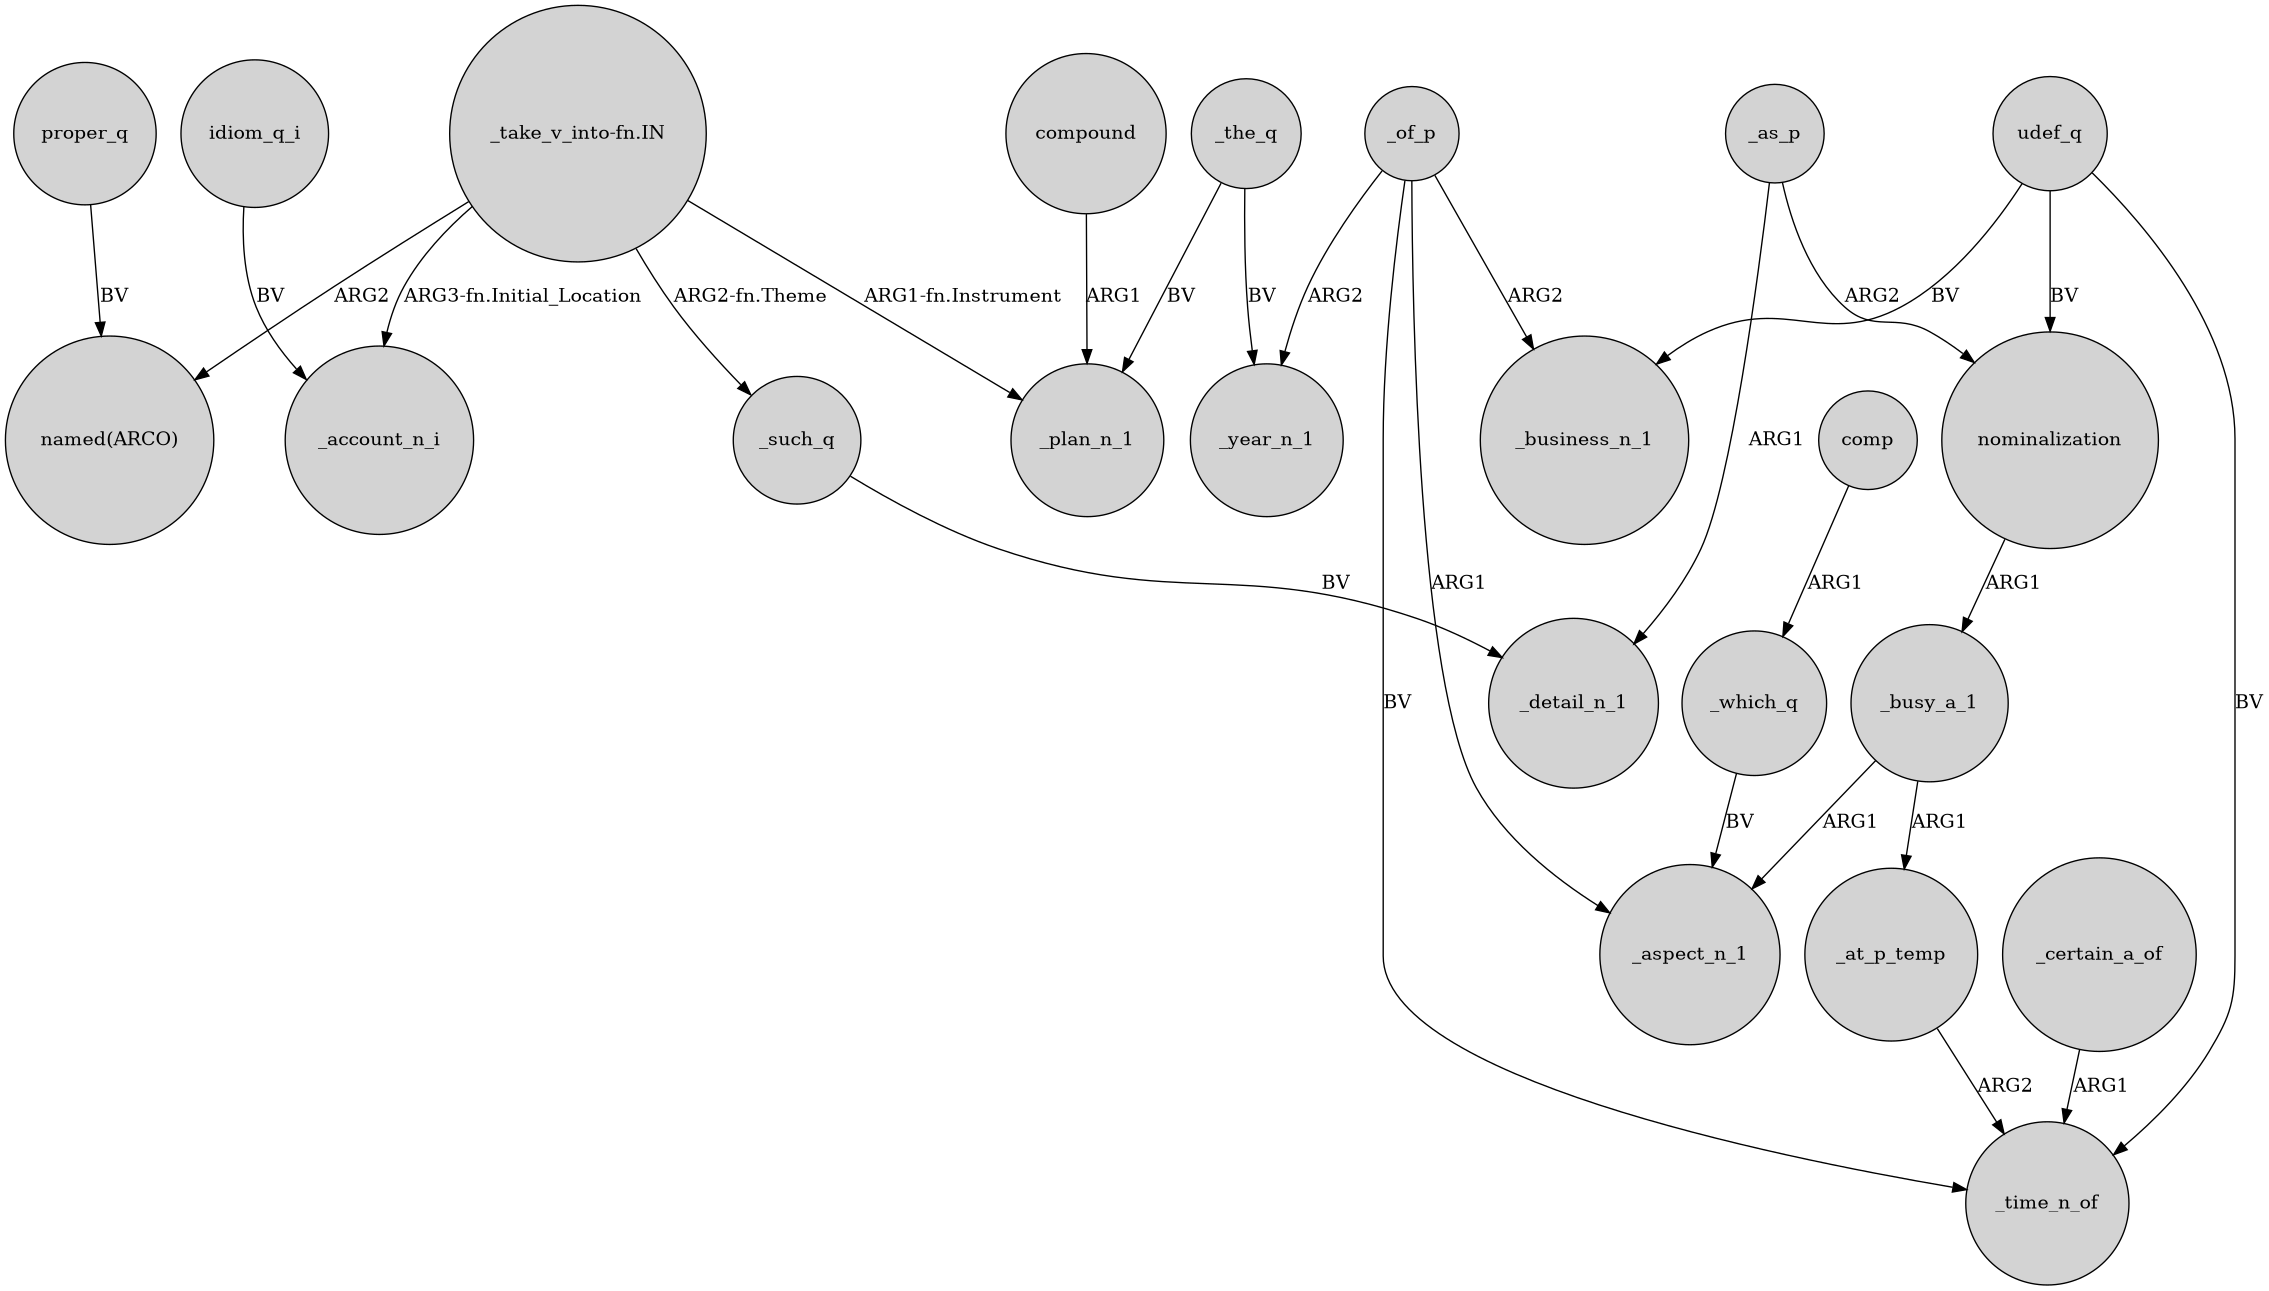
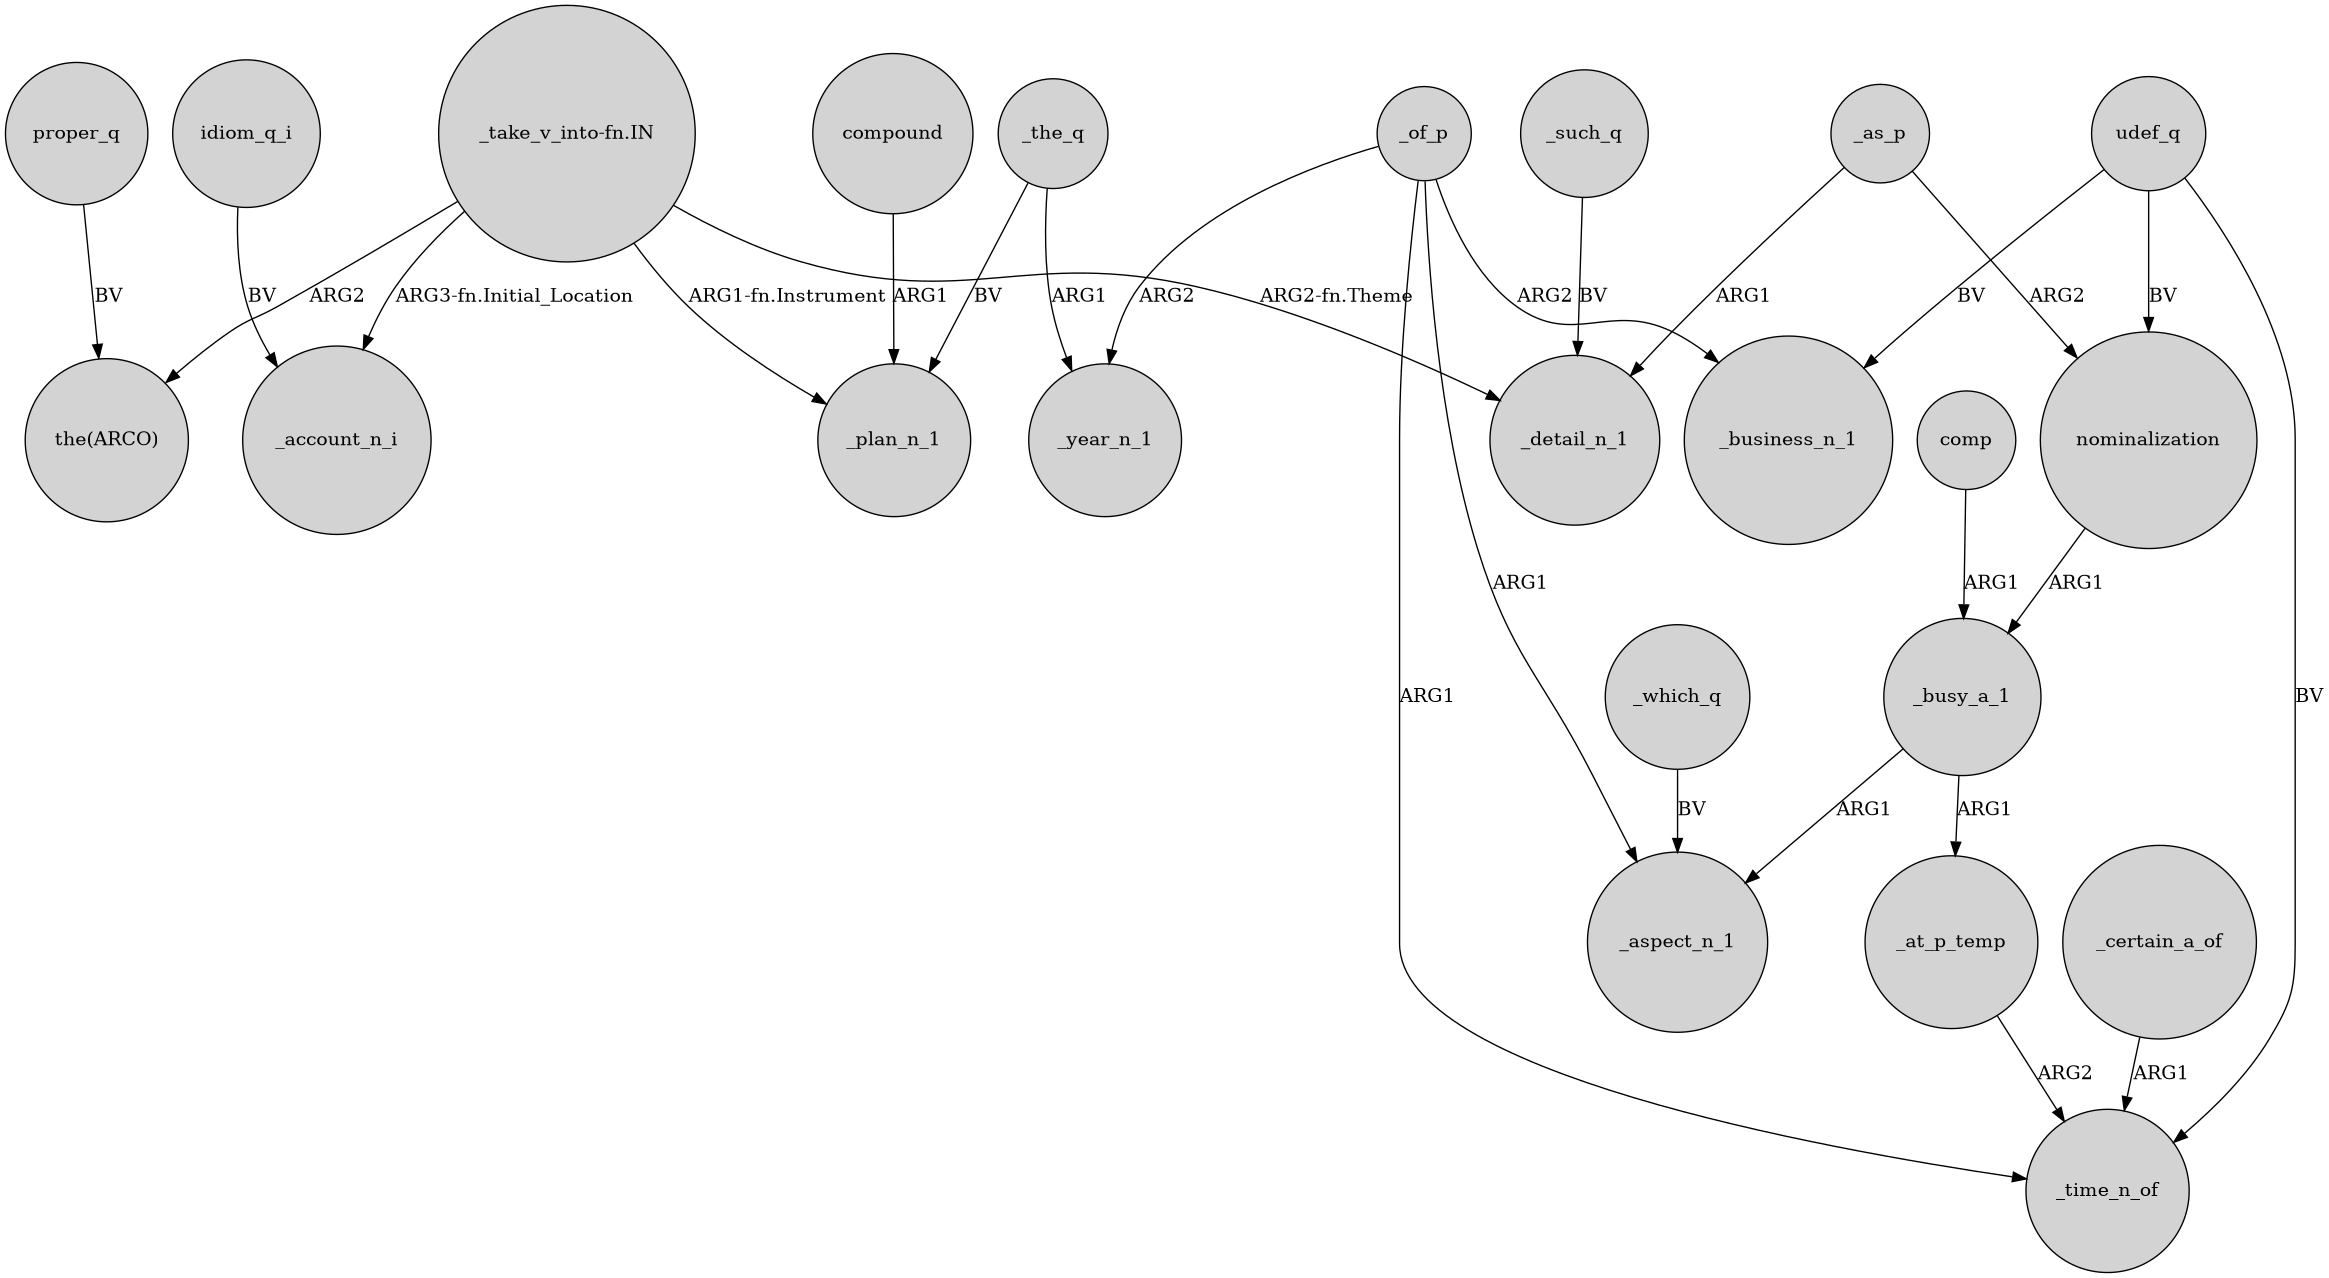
edge "_the_q" -> "_year_n_1": label "BV" -> "ARG1"
edge "_take_v_into-fn.IN" -> "_such_q": now "_take_v_into-fn.IN" -> "_detail_n_1"
node "named(ARCO)": label "named(ARCO)" -> "the(ARCO)"
edge "comp" -> "_which_q": now "comp" -> "_busy_a_1"
edge "_of_p" -> "_time_n_of": label "BV" -> "ARG1"
